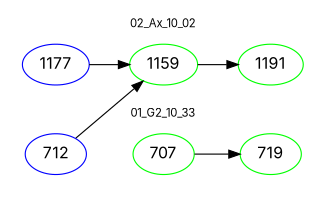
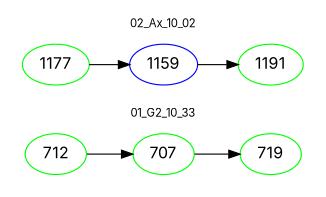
node "1177": color blue -> green
node "1159": color green -> blue
edge "712" -> "1159": now "712" -> "707"
node "712": color blue -> green
